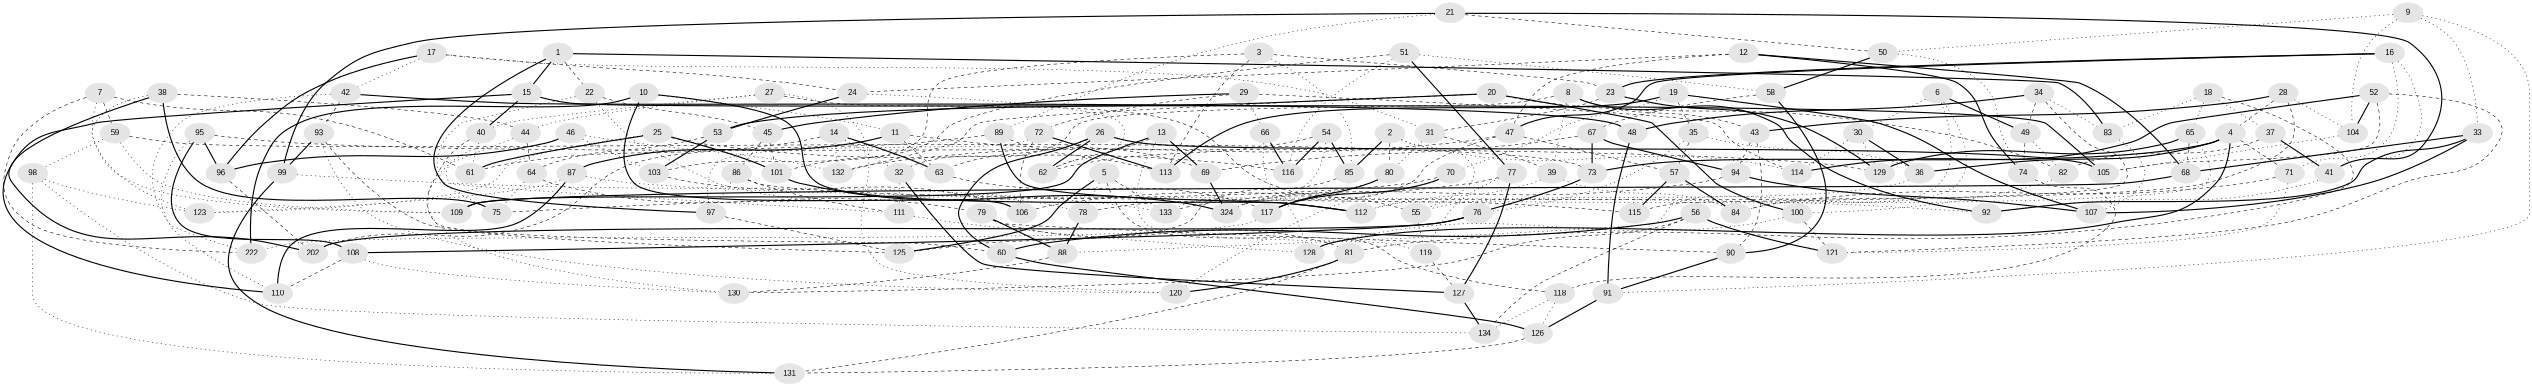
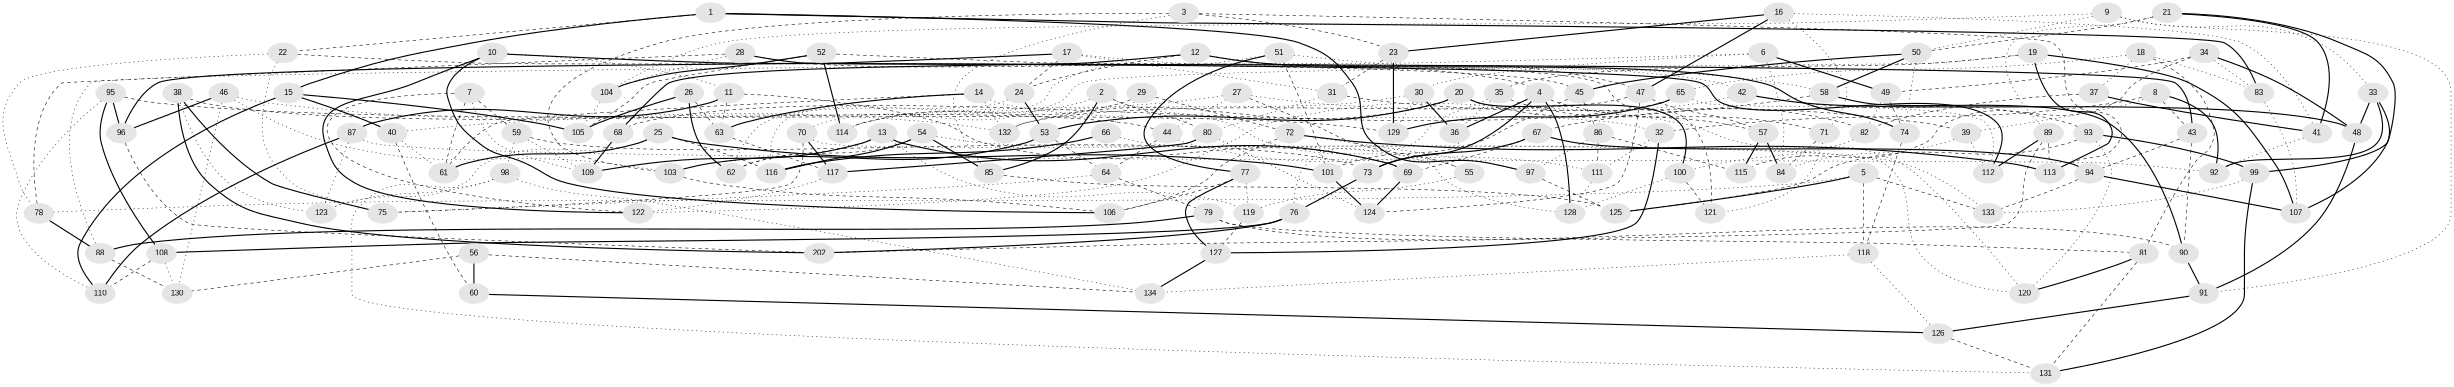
edge "29" -- "45": now "50" -- "45"
edge "33" -- "68": now "33" -- "48"
edge "26" -- "60": removed
node "324": label "324" -> "124"
edge "56" -- "121": removed
node "222": label "222" -> "122"
